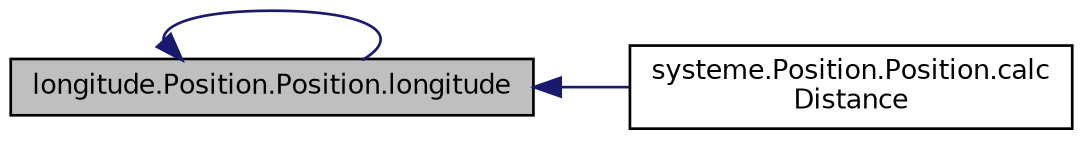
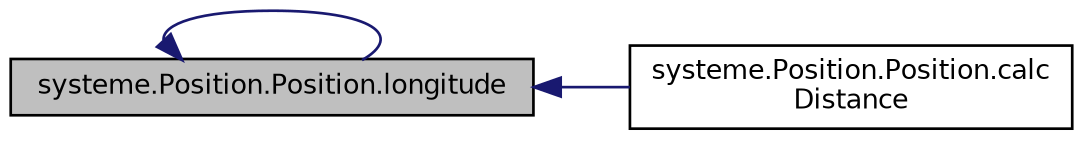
node "longitude.Position.Position.longitude": label "longitude.Position.Position.longitude" -> "systeme.Position.Position.longitude"
